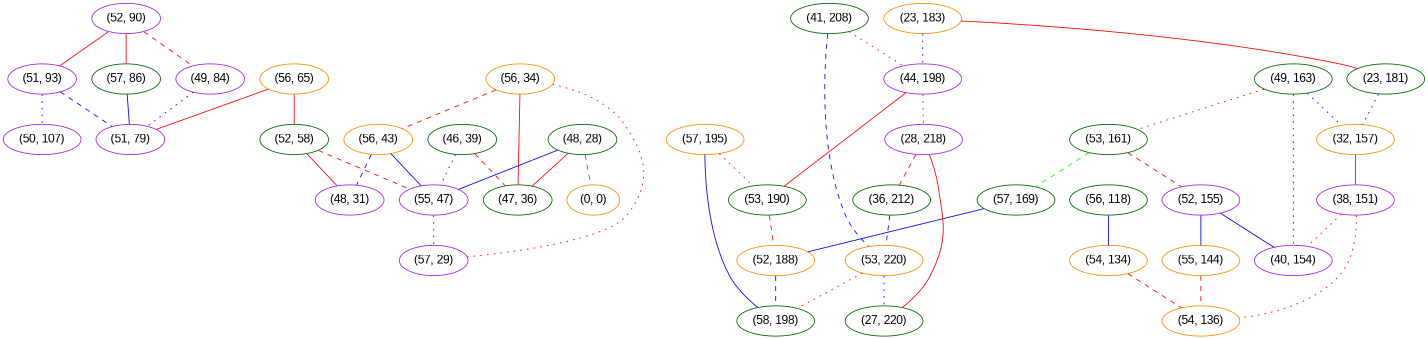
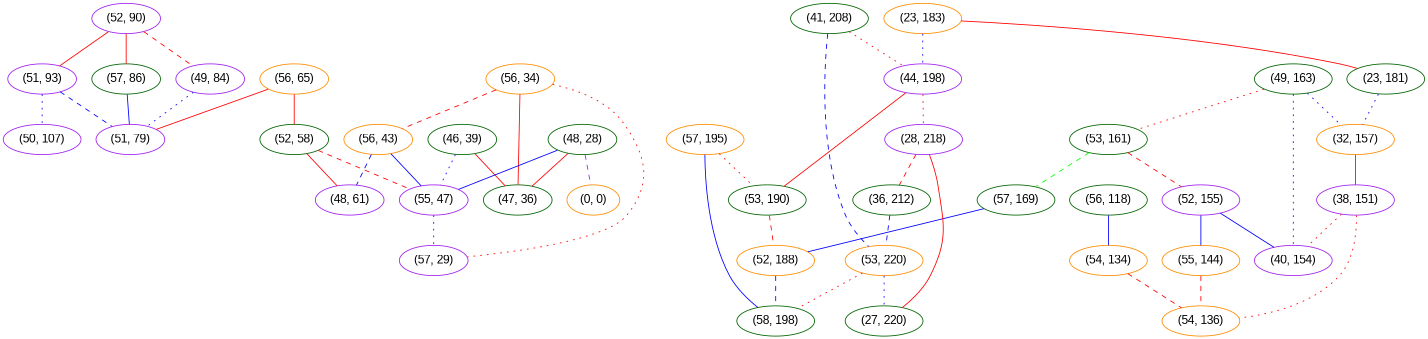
edge "(46, 39)" -- "(47, 36)": style dashed -> solid
node "(48, 31)": label "(48, 31)" -> "(48, 61)"
